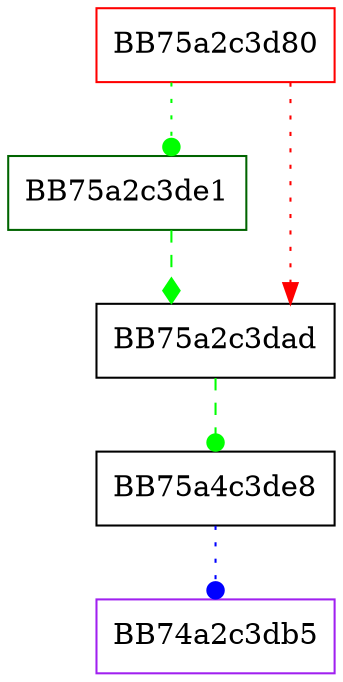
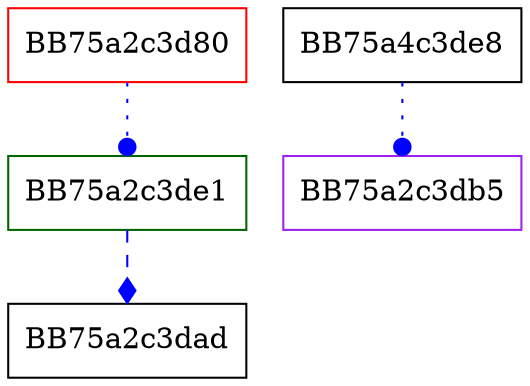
edge "BB75a2c3d80" -> "BB75a2c3de1": color green -> blue
edge "BB75a2c3d80" -> "BB75a2c3dad": removed
edge "BB75a2c3de1" -> "BB75a2c3dad": color green -> blue
edge "BB75a2c3dad" -> "BB75a4c3de8": removed
node "BB74a2c3db5": label "BB74a2c3db5" -> "BB75a2c3db5"
